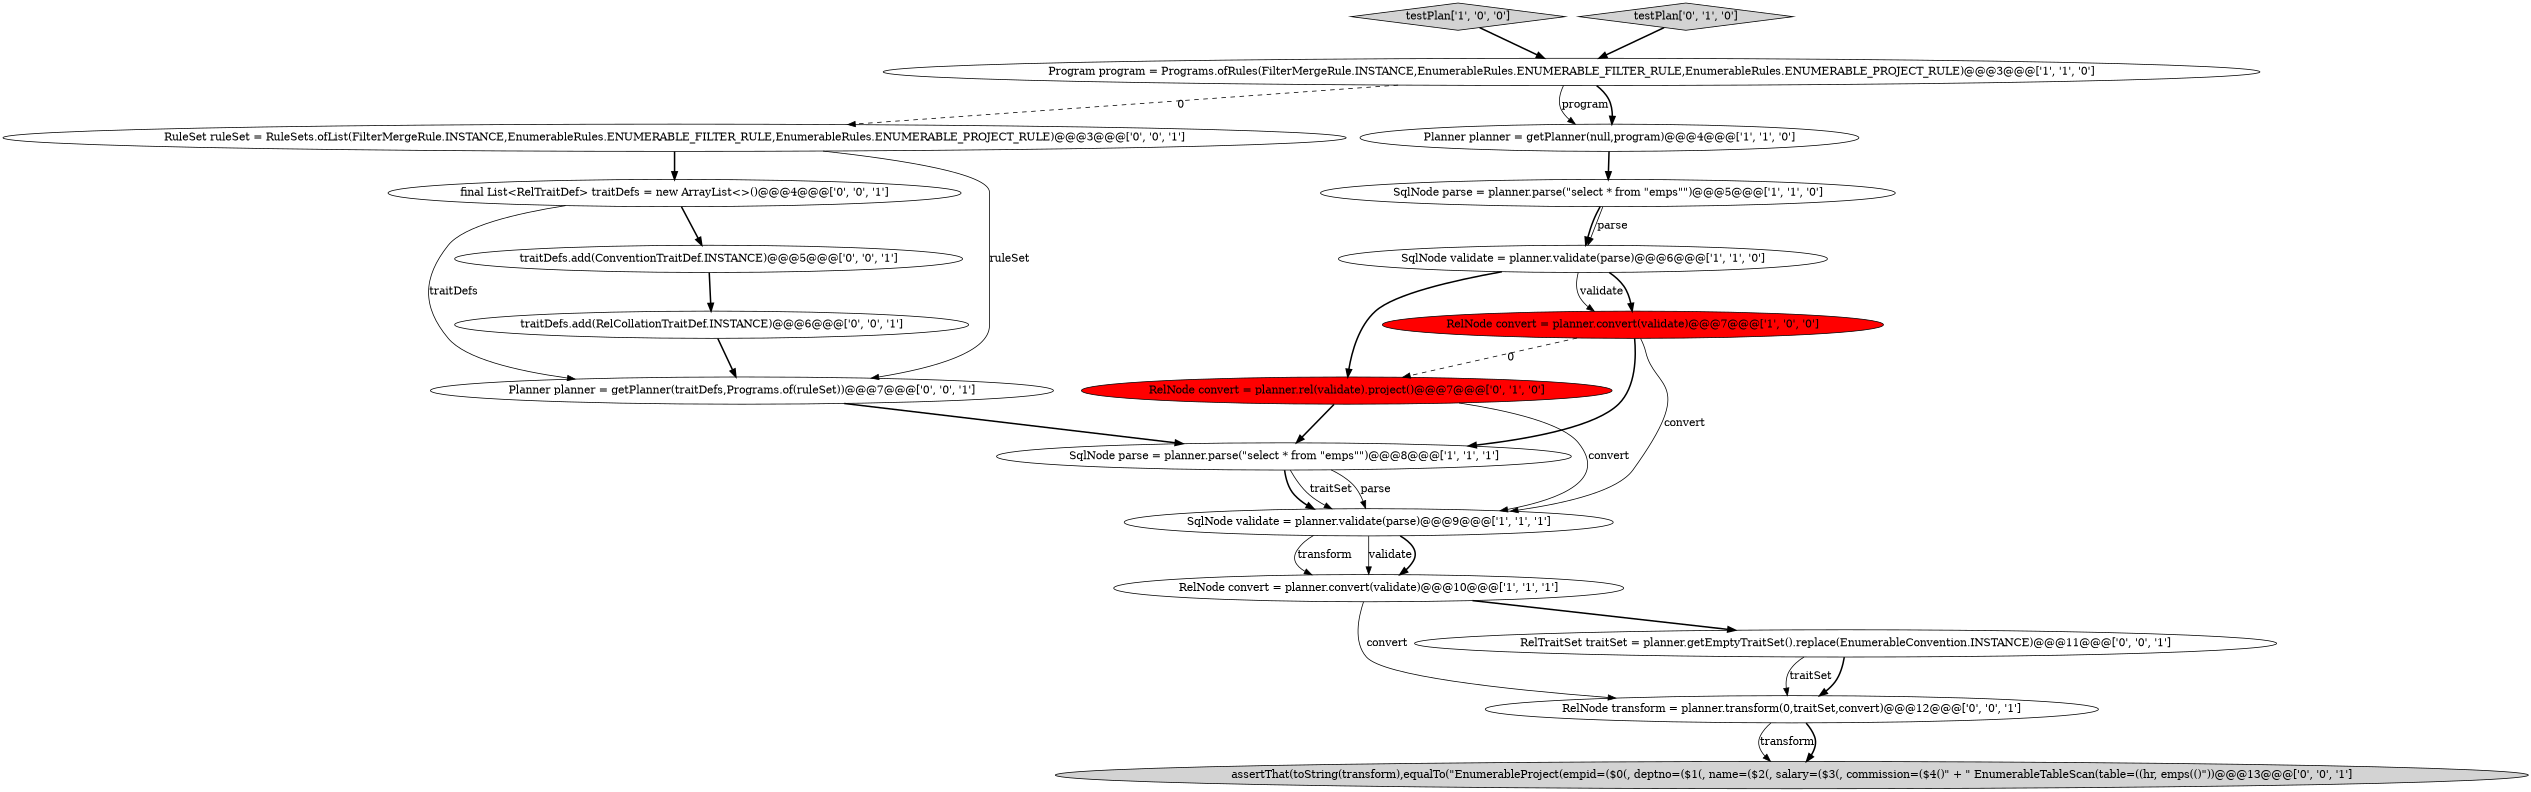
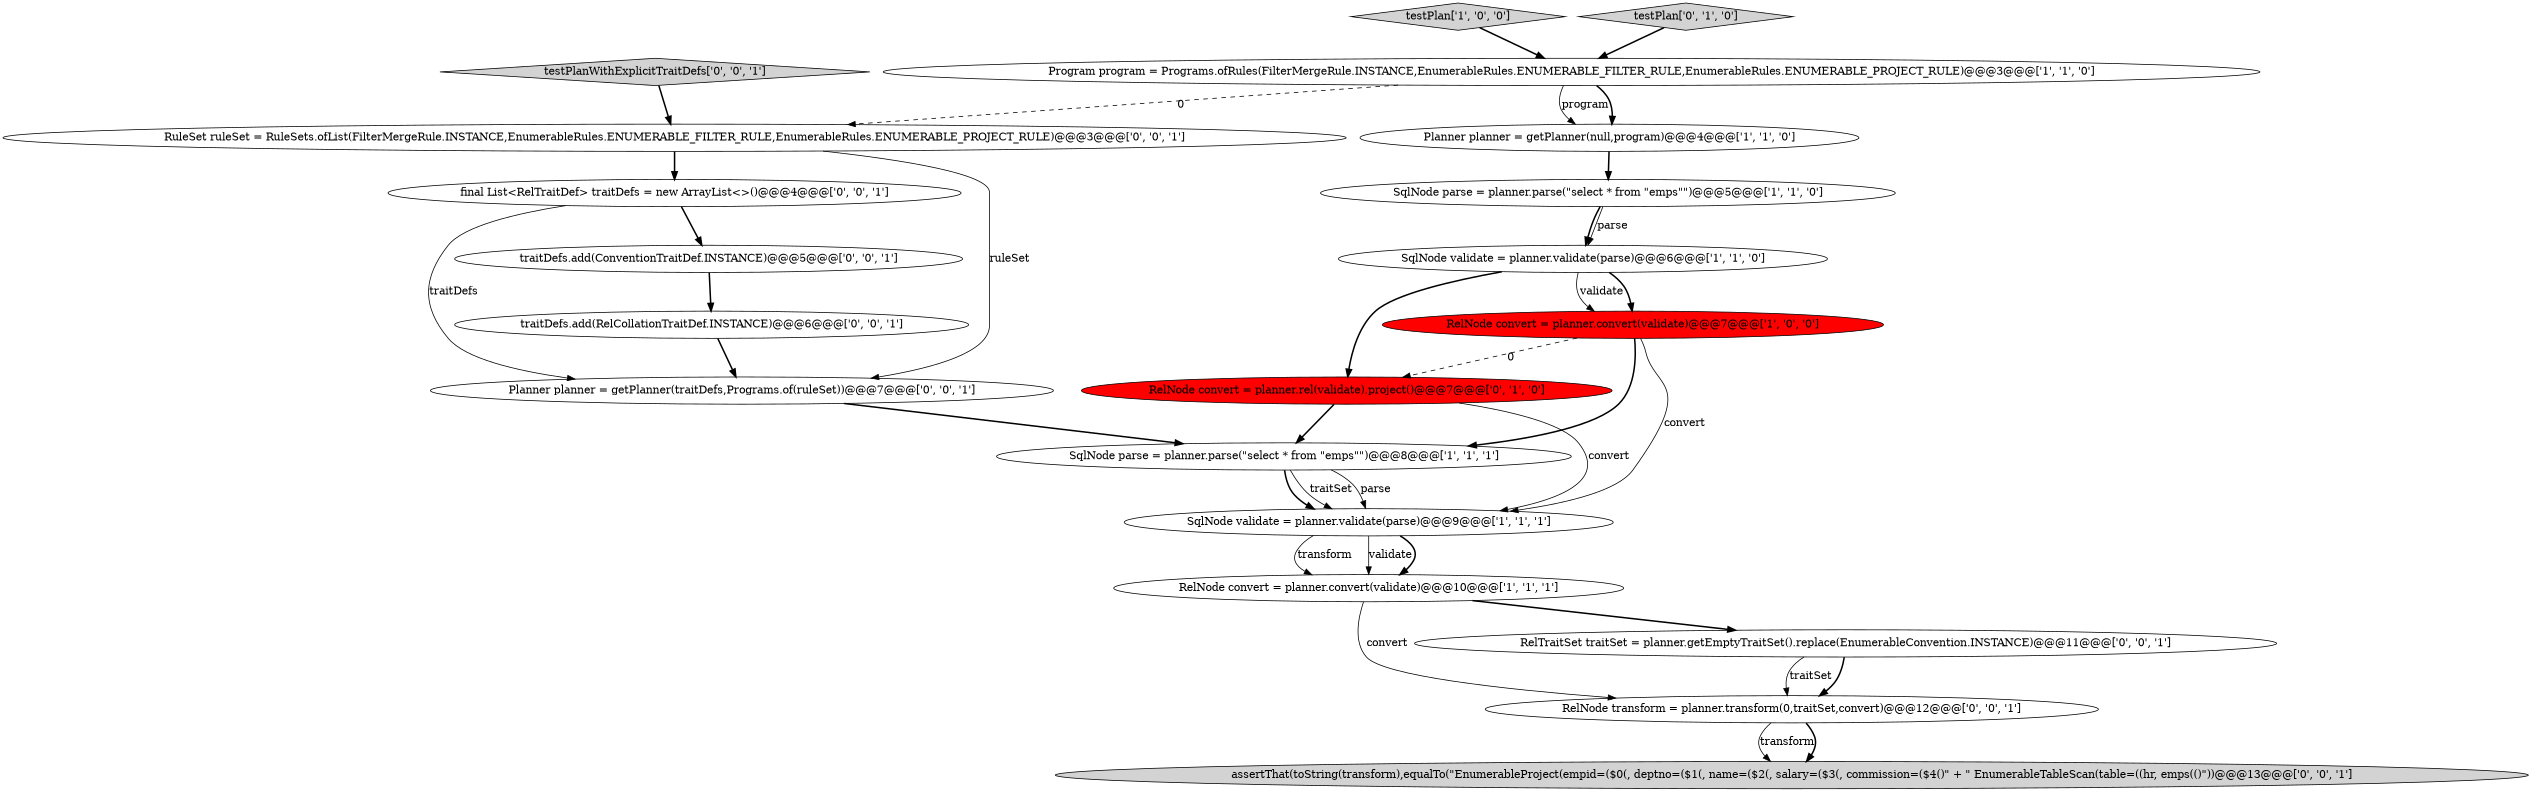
node "testPlanWithExplicitTraitDefs['0', '0', '1']": added
